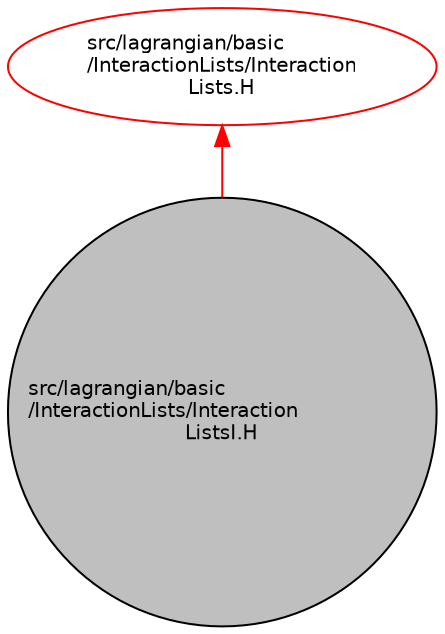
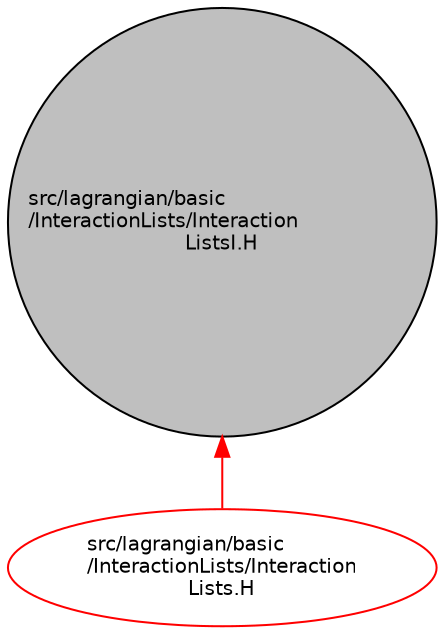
edge "src/lagrangian/basic /InteractionLists/Interaction ListsI.H" -> "src/lagrangian/basic /InteractionLists/Interaction Lists.H": reversed
